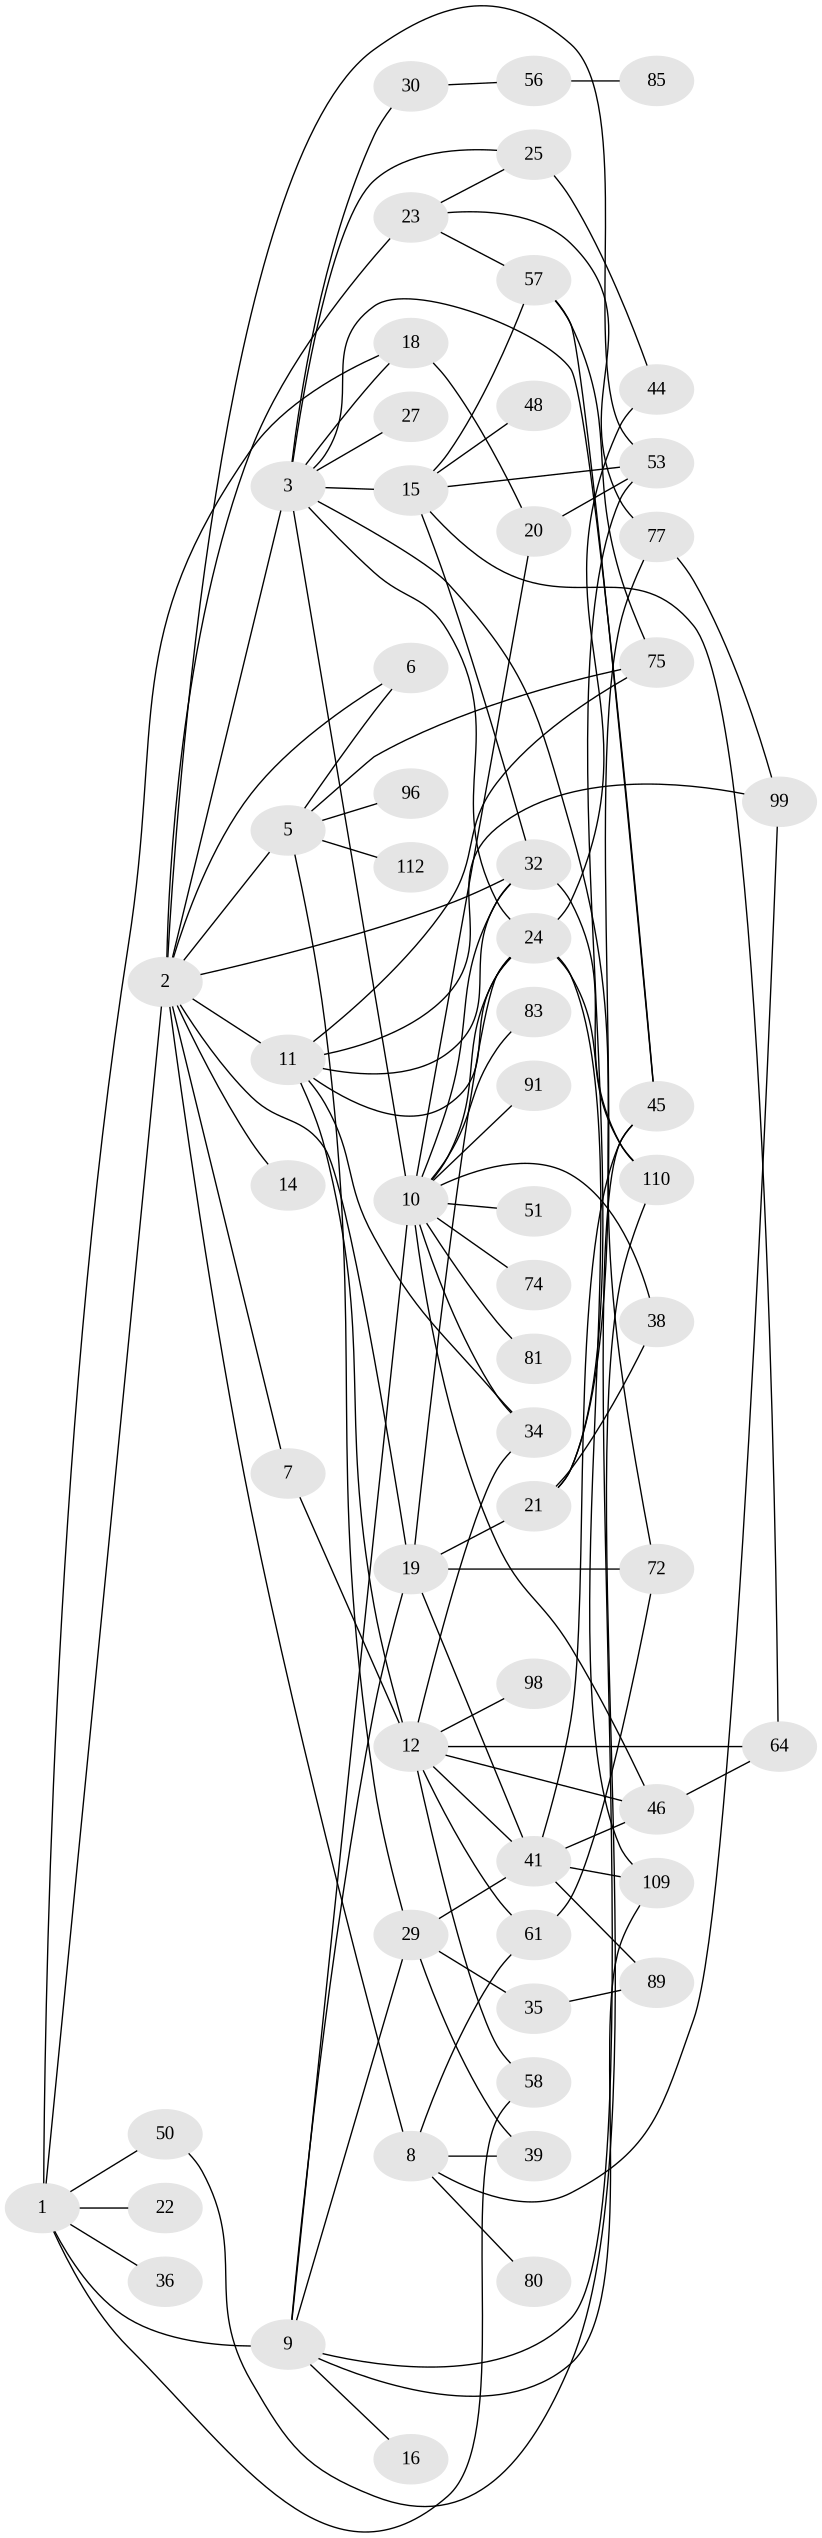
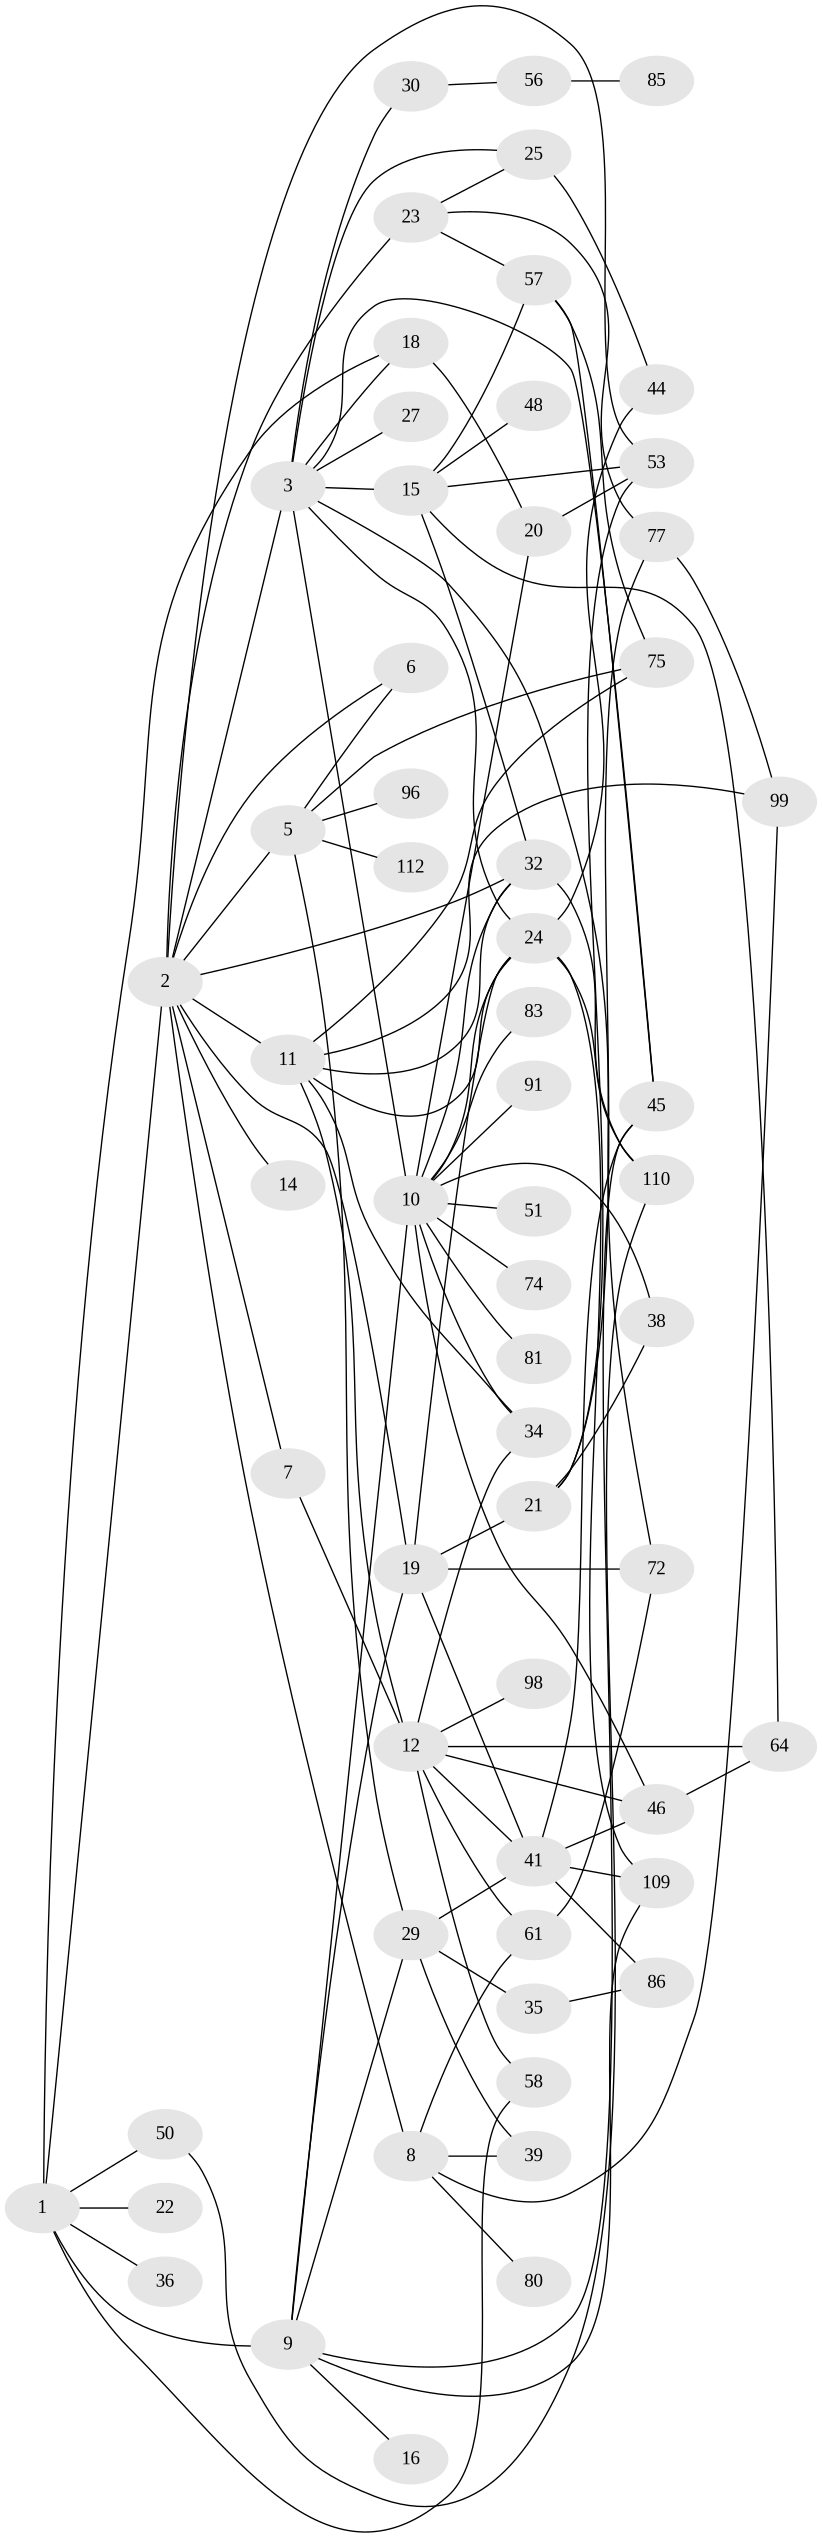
node "89": label "89" -> "86"
